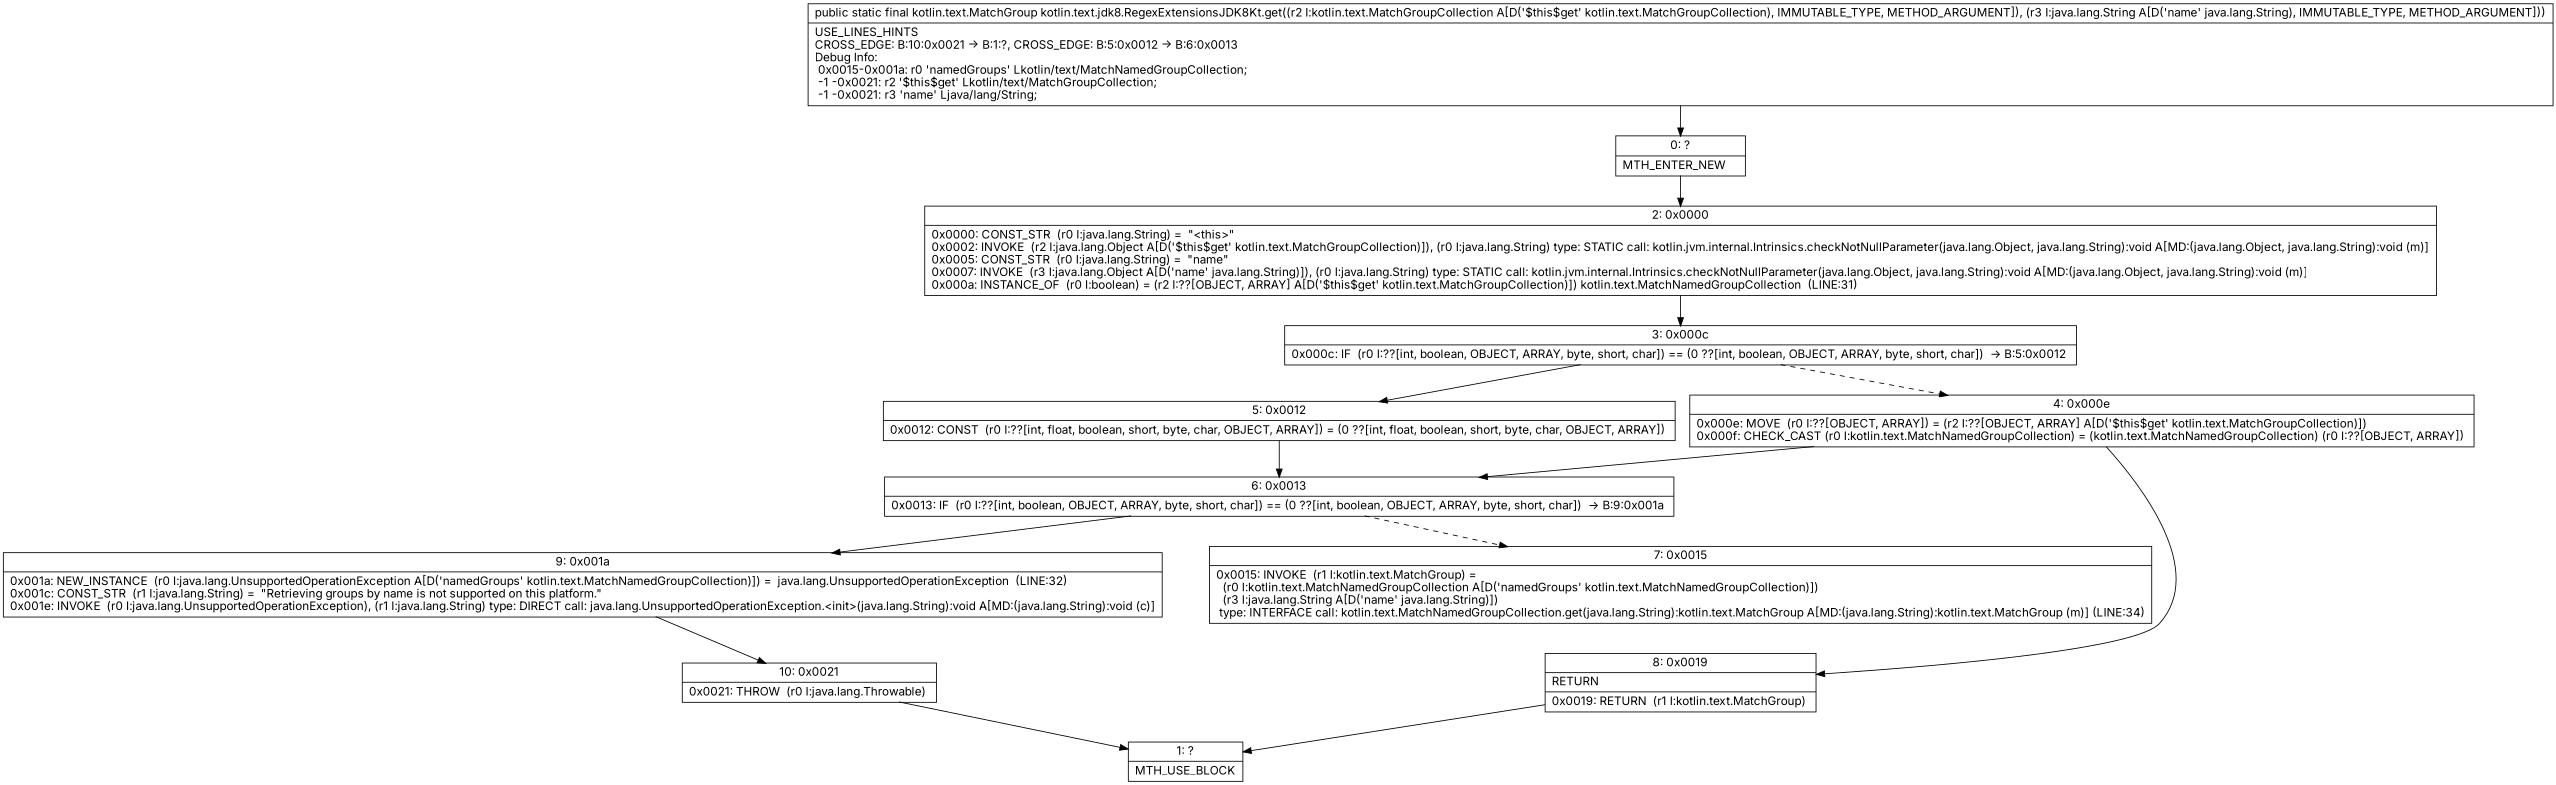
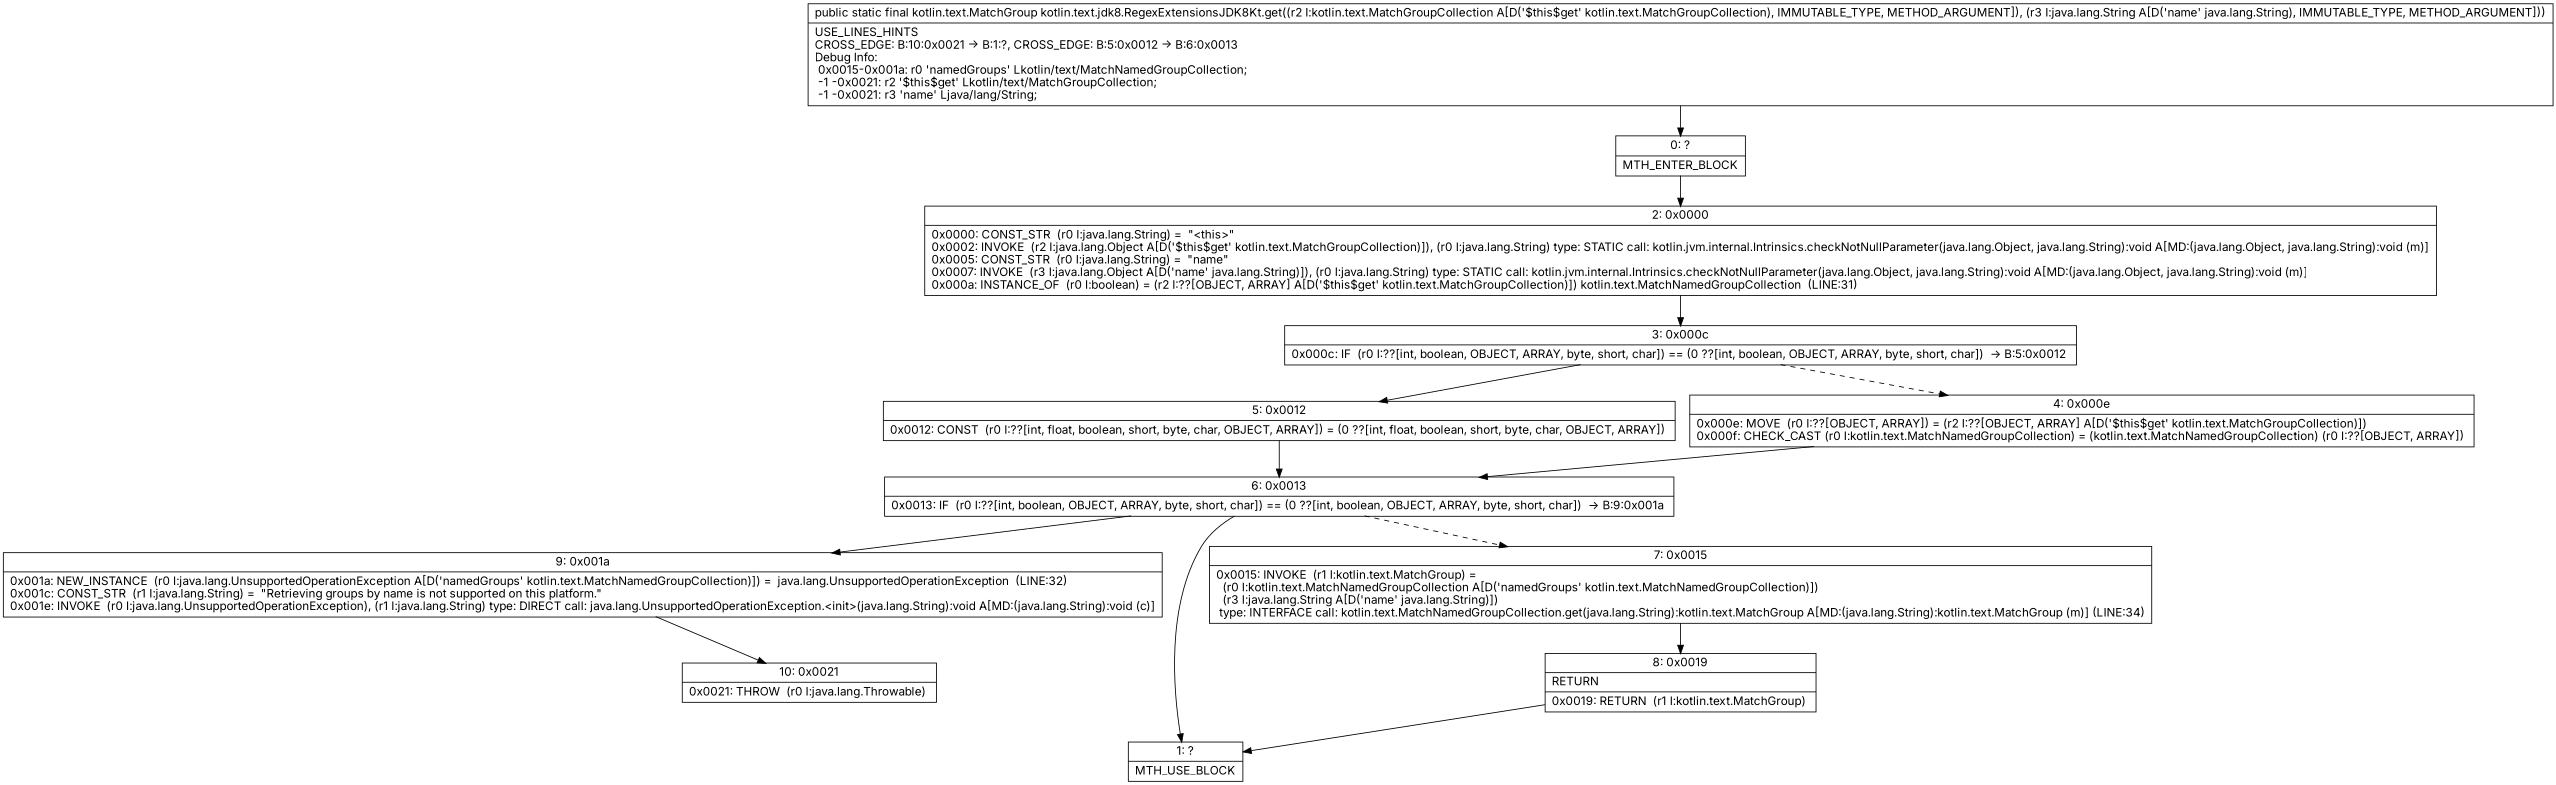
node "0: ?": text "MTH_ENTER_NEW" -> "MTH_ENTER_BLOCK"
edge "4: 0x000e" -> "8: 0x0019": now "7: 0x0015" -> "8: 0x0019"
edge "10: 0x0021" -> "1: ?": now "6: 0x0013" -> "1: ?"
